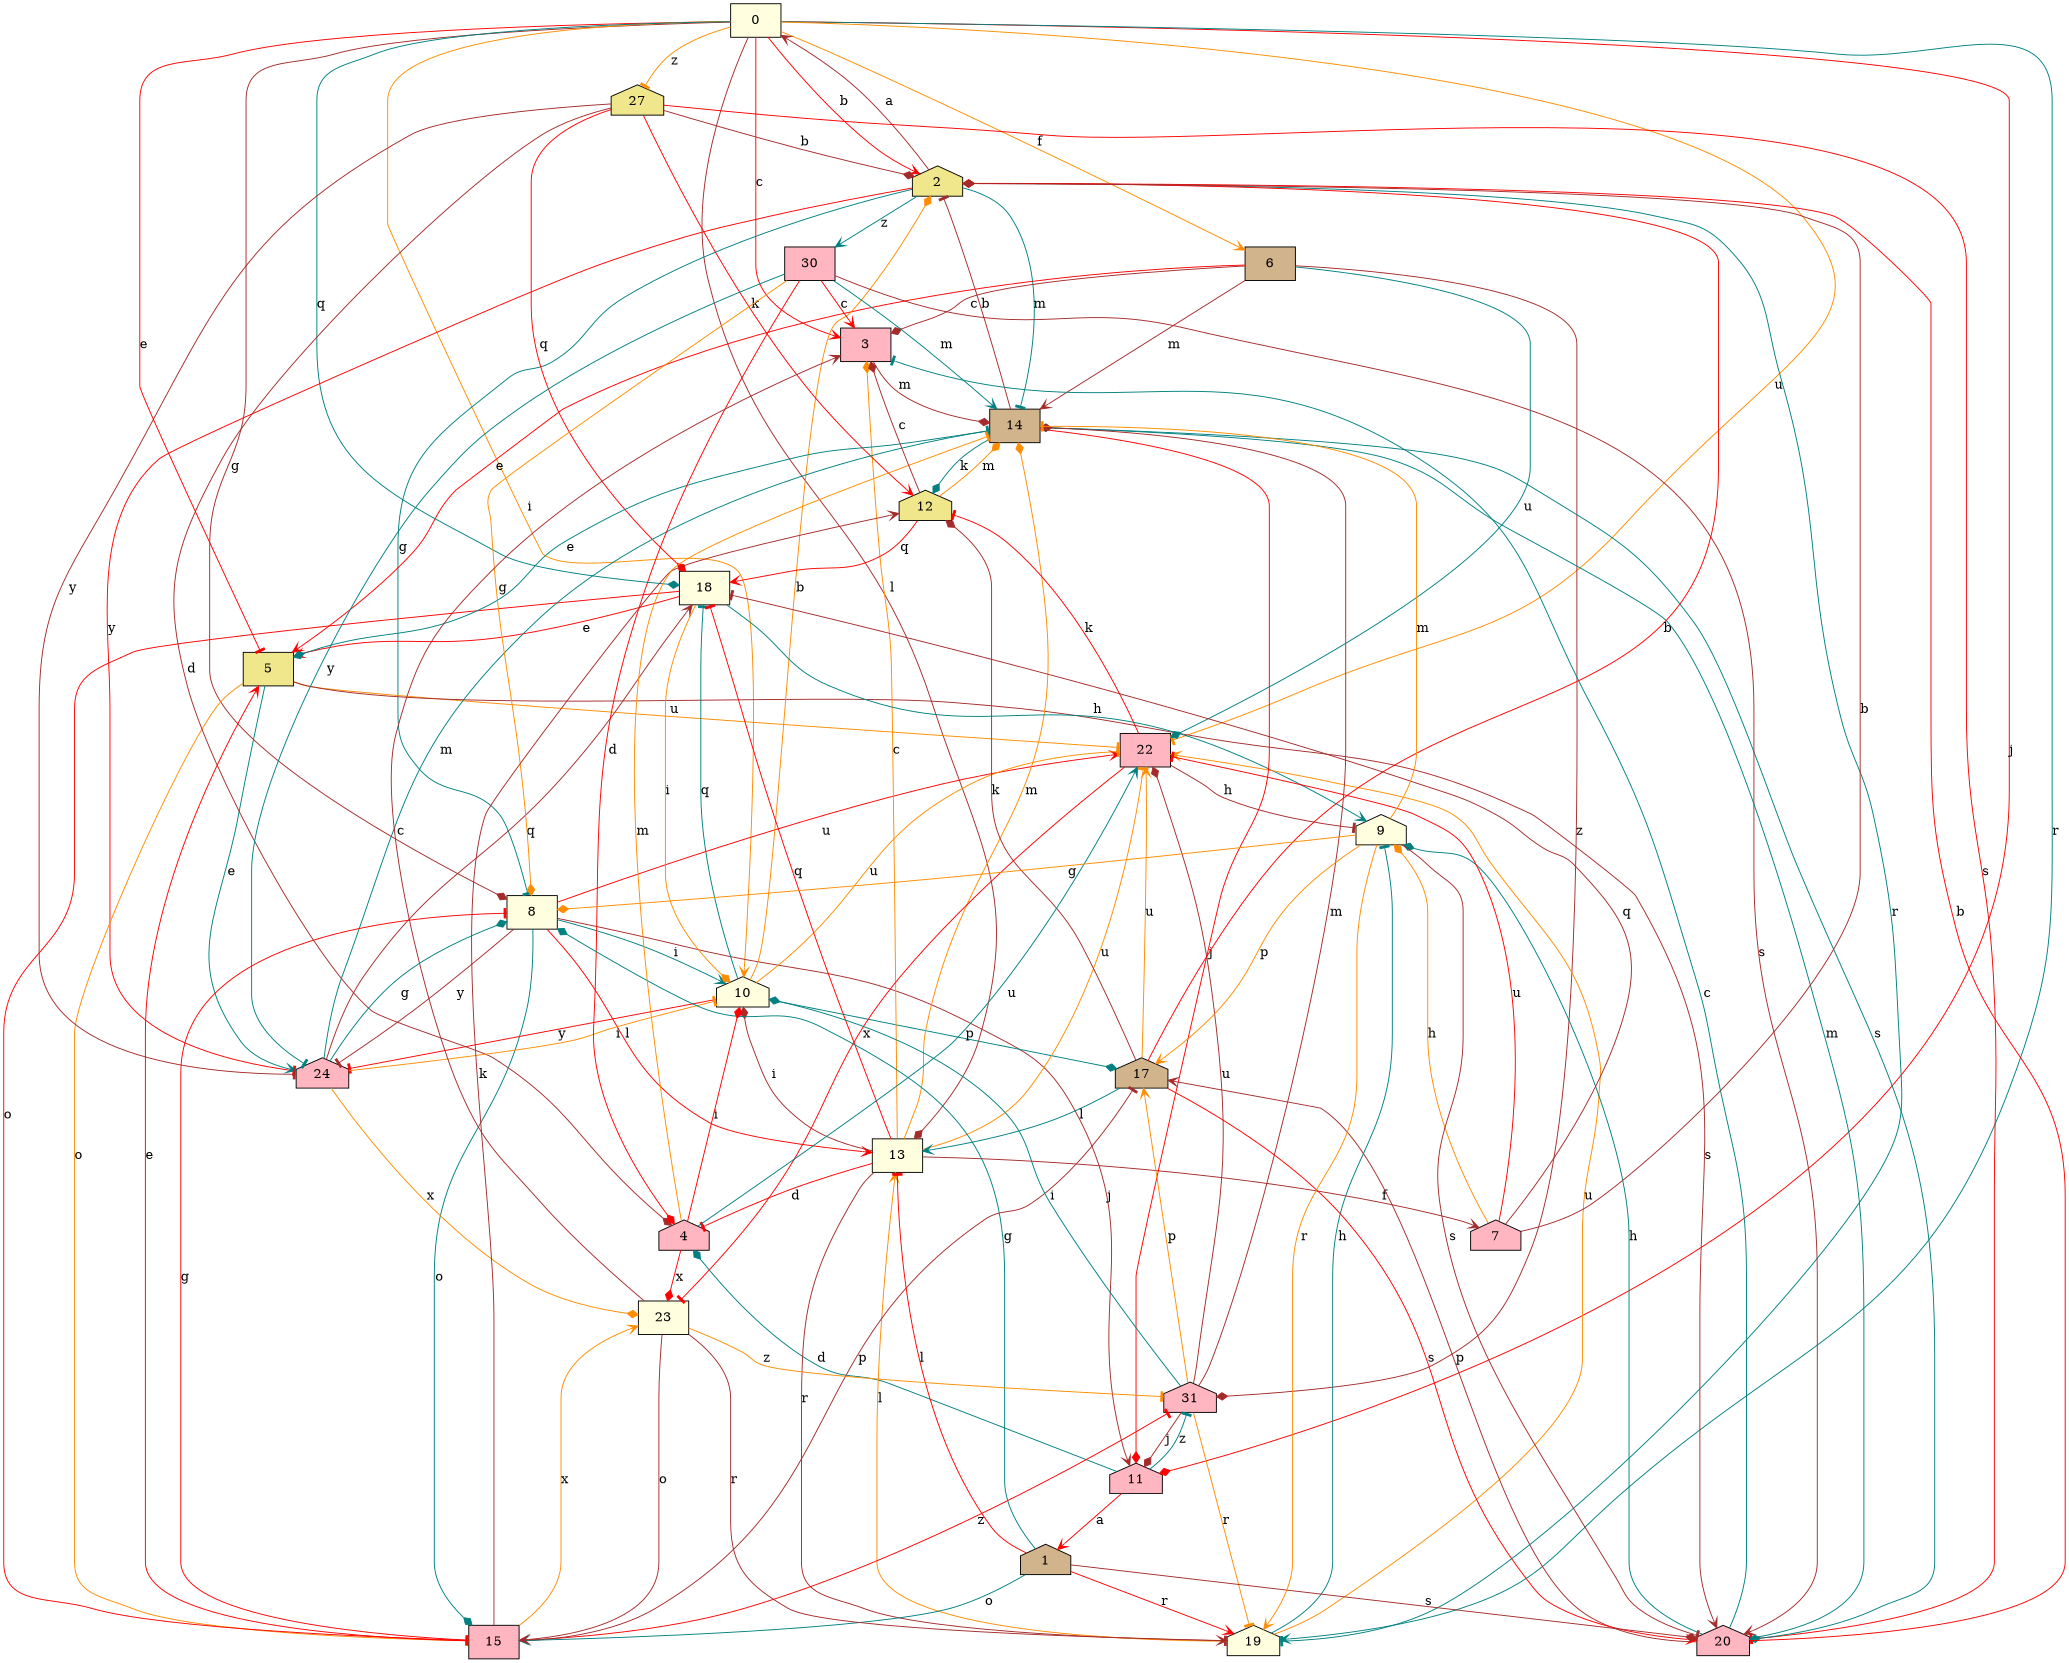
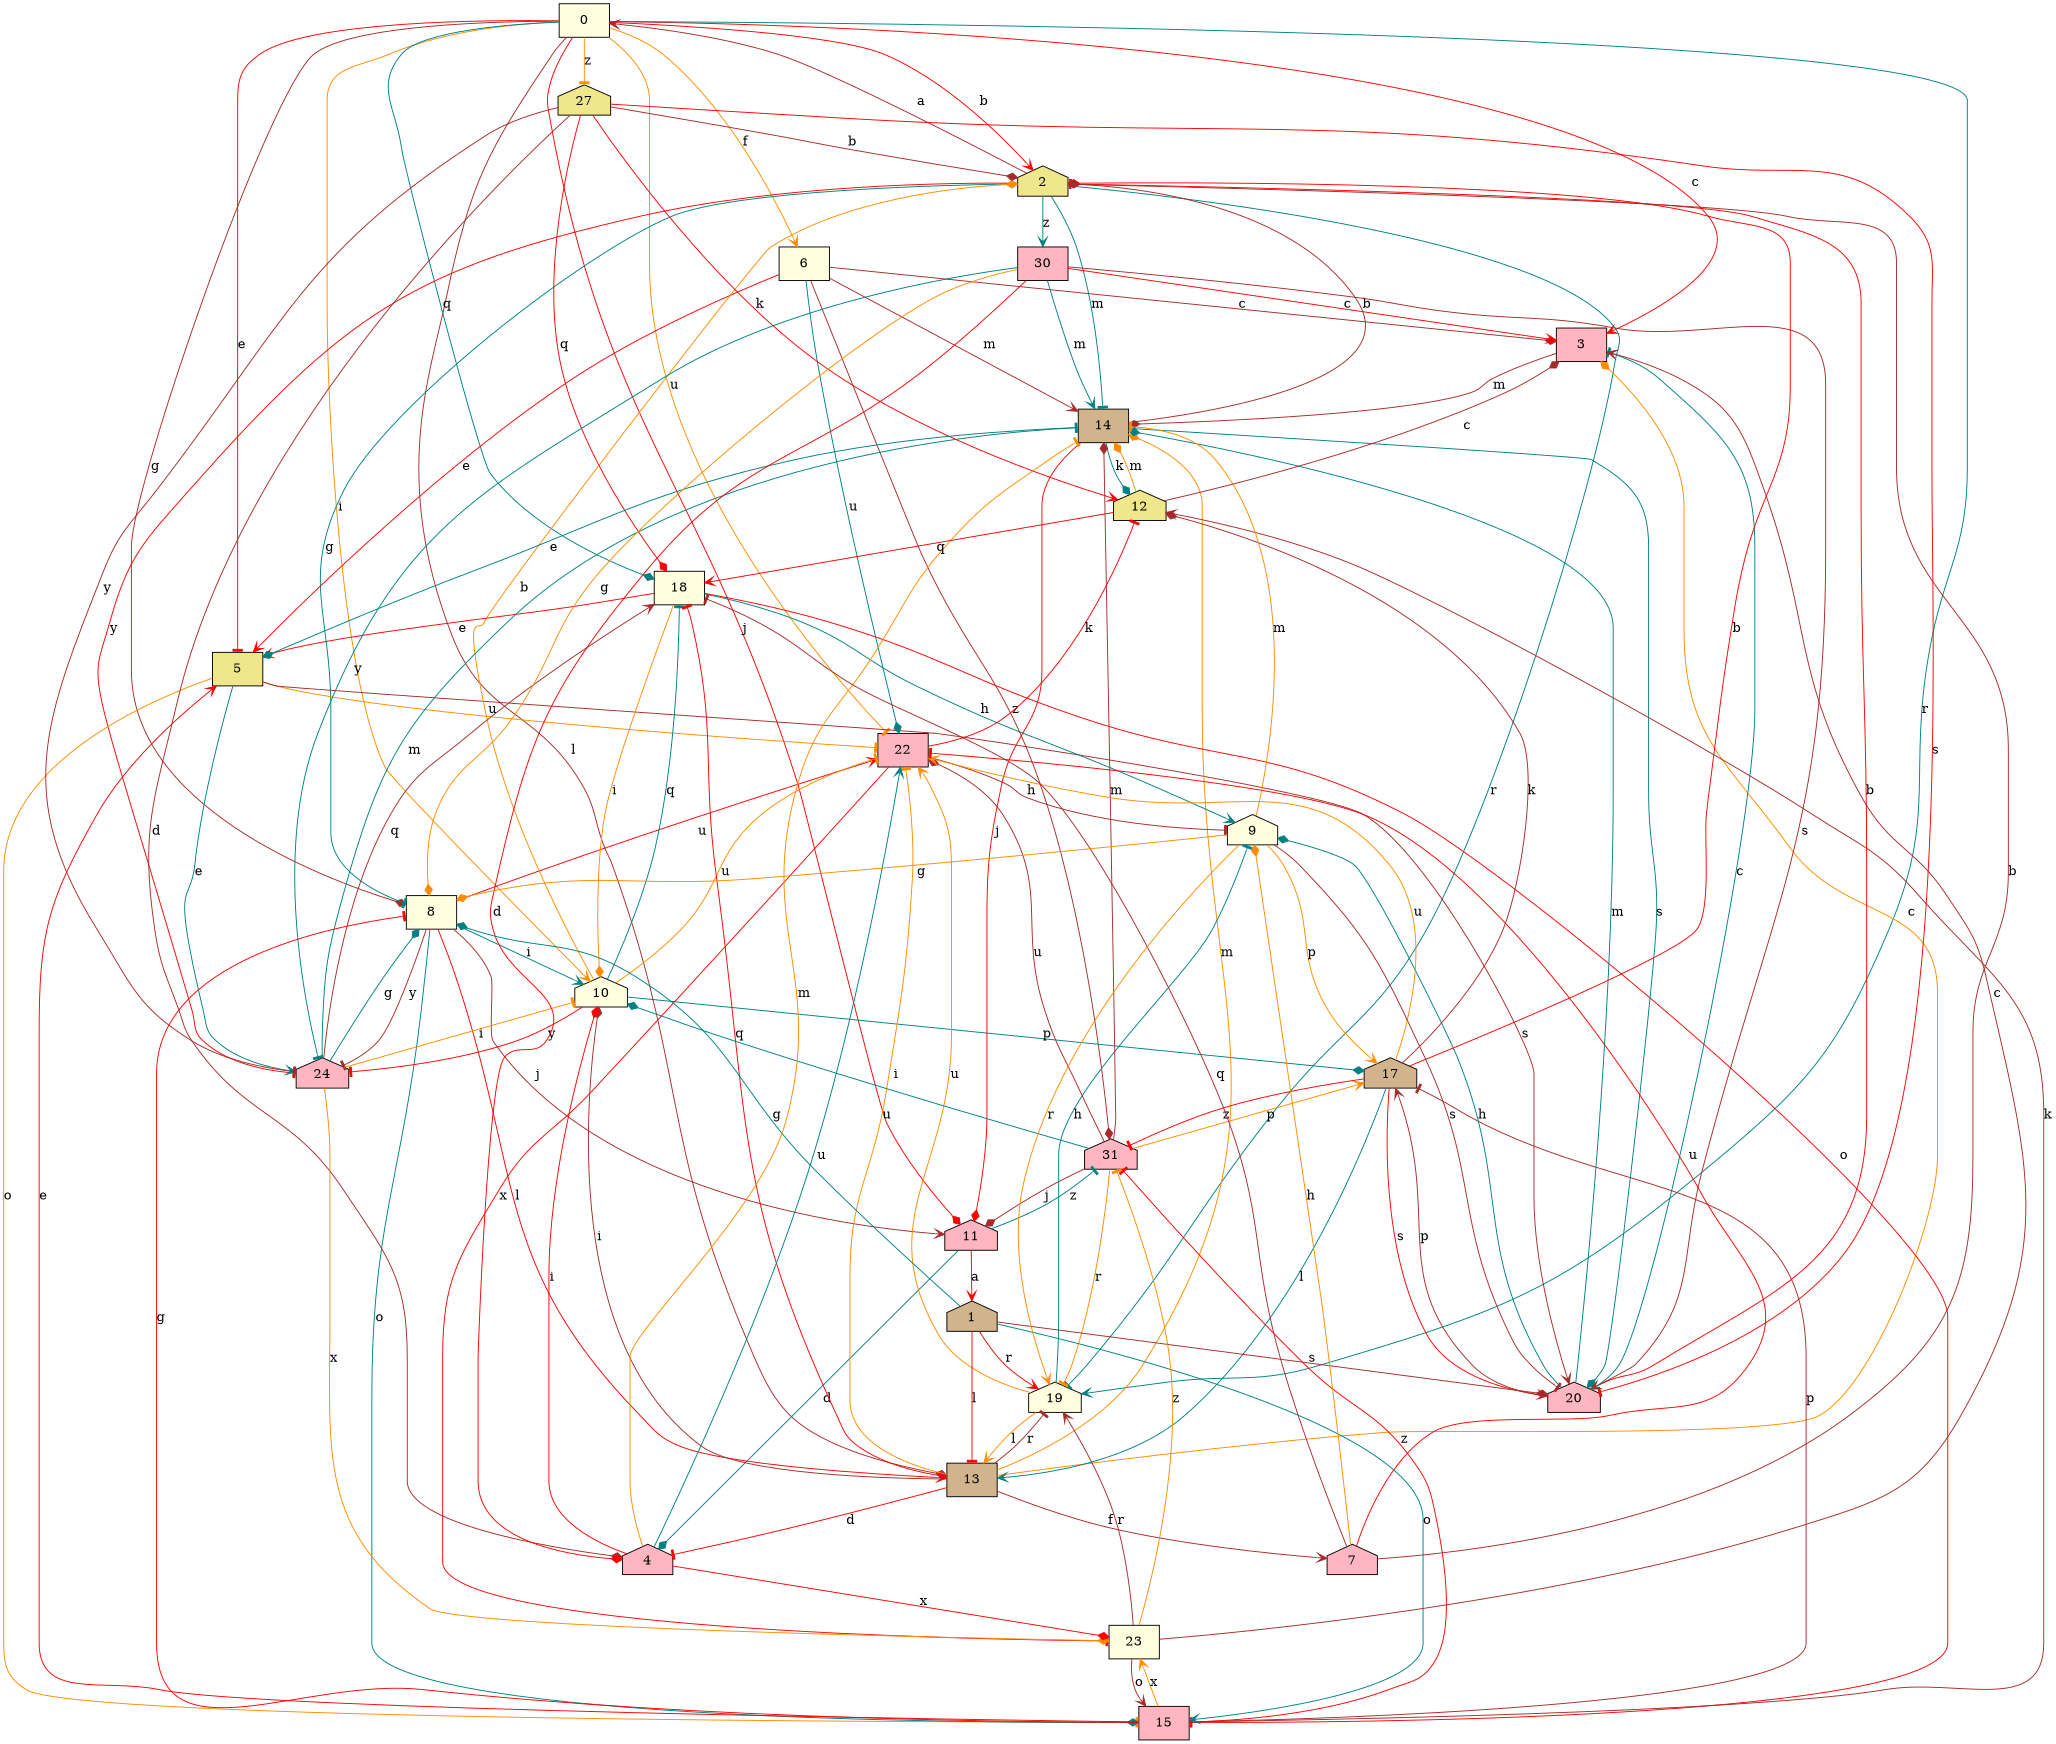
node "6": fillcolor tan -> lightyellow
edge "17" -> "31": added, label "z"
node "13": fillcolor lightyellow -> tan
